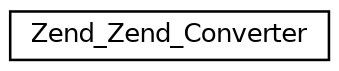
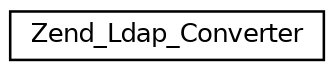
node "Zend_Zend_Converter": label "Zend_Zend_Converter" -> "Zend_Ldap_Converter"
